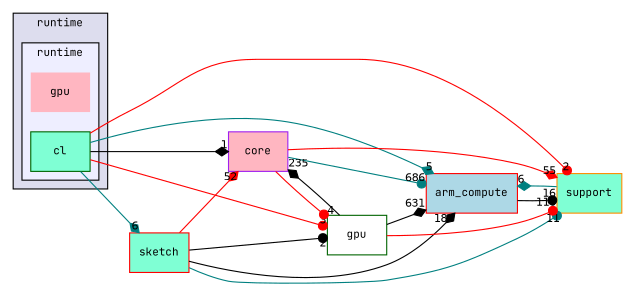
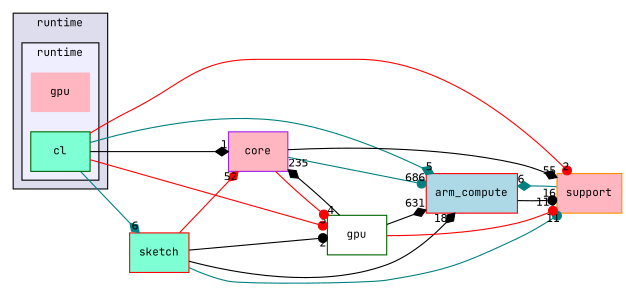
edge "core" -> "support": color red -> black
node "support": fillcolor aquamarine -> lightpink
